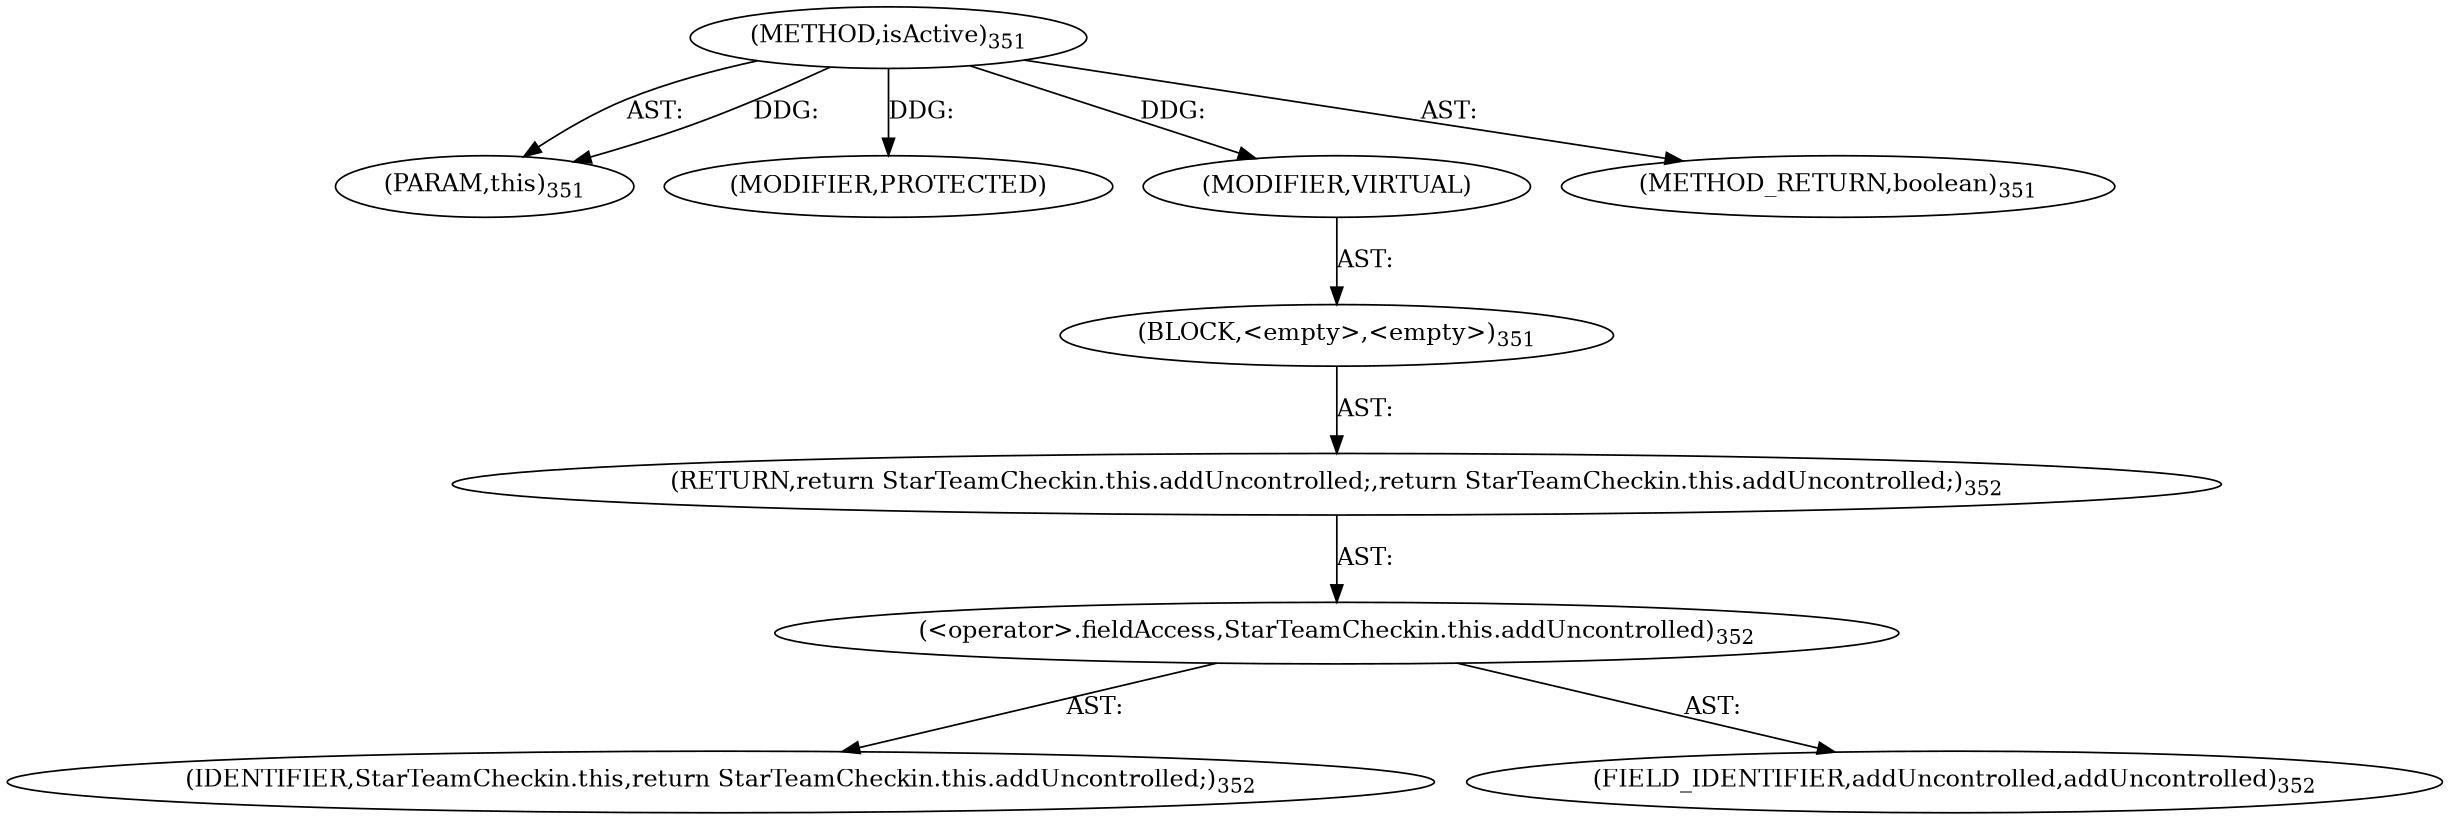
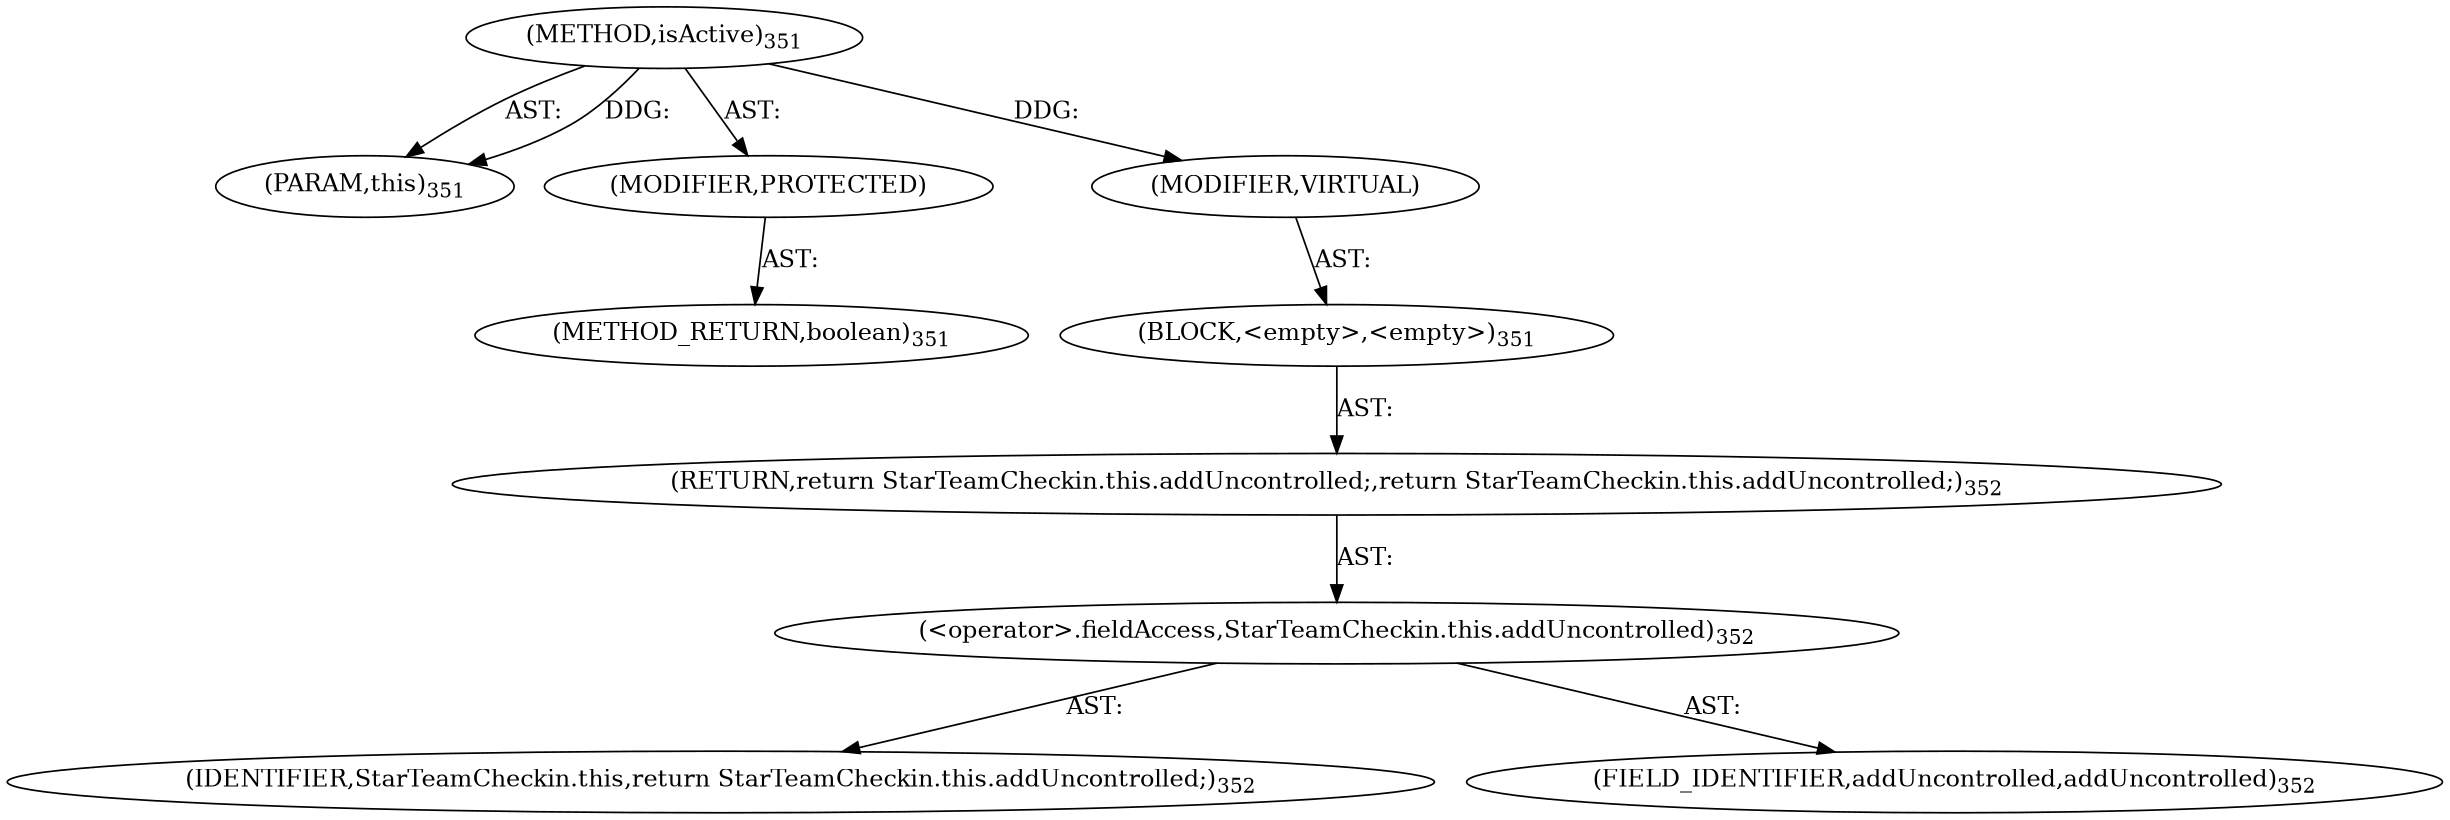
edge "(METHOD,isActive)" -> "(METHOD_RETURN,boolean)": now "(MODIFIER,PROTECTED)" -> "(METHOD_RETURN,boolean)"
edge "(METHOD,isActive)" -> "(MODIFIER,PROTECTED)": label "DDG: " -> "AST: "
